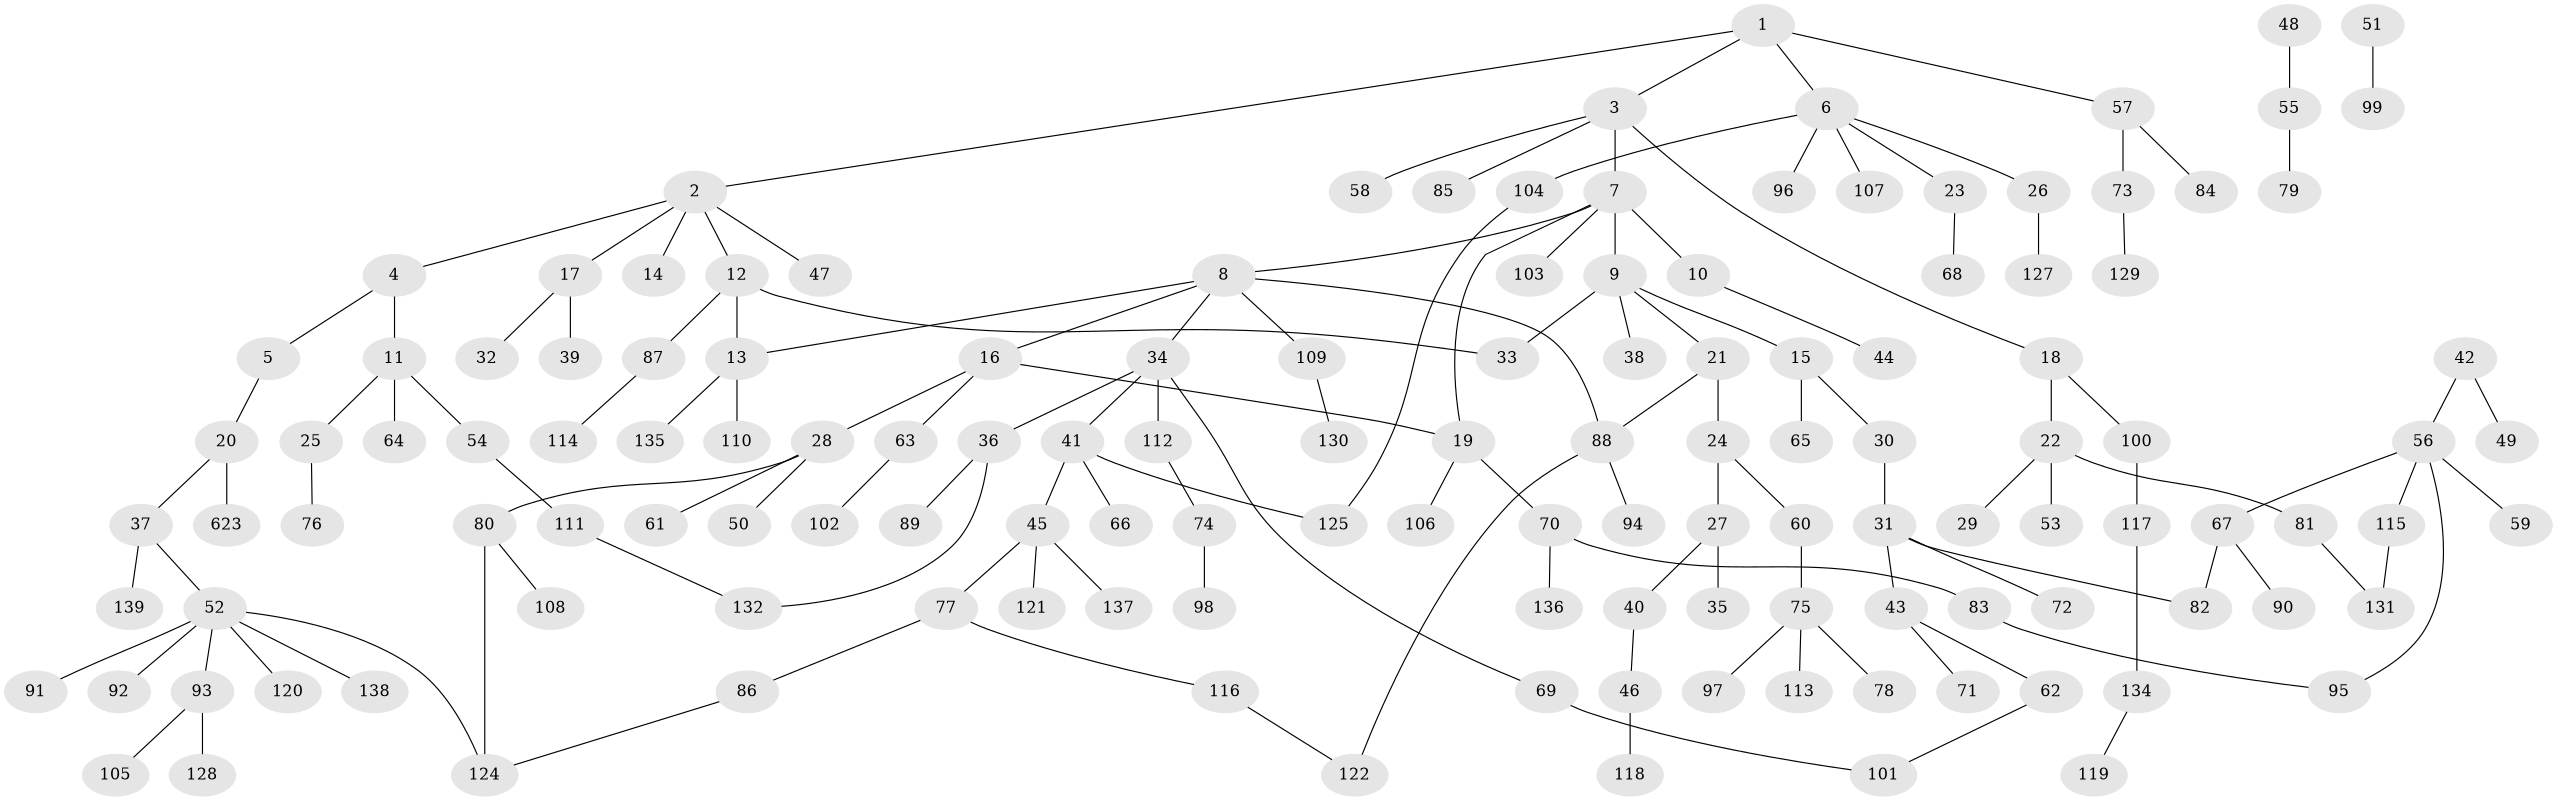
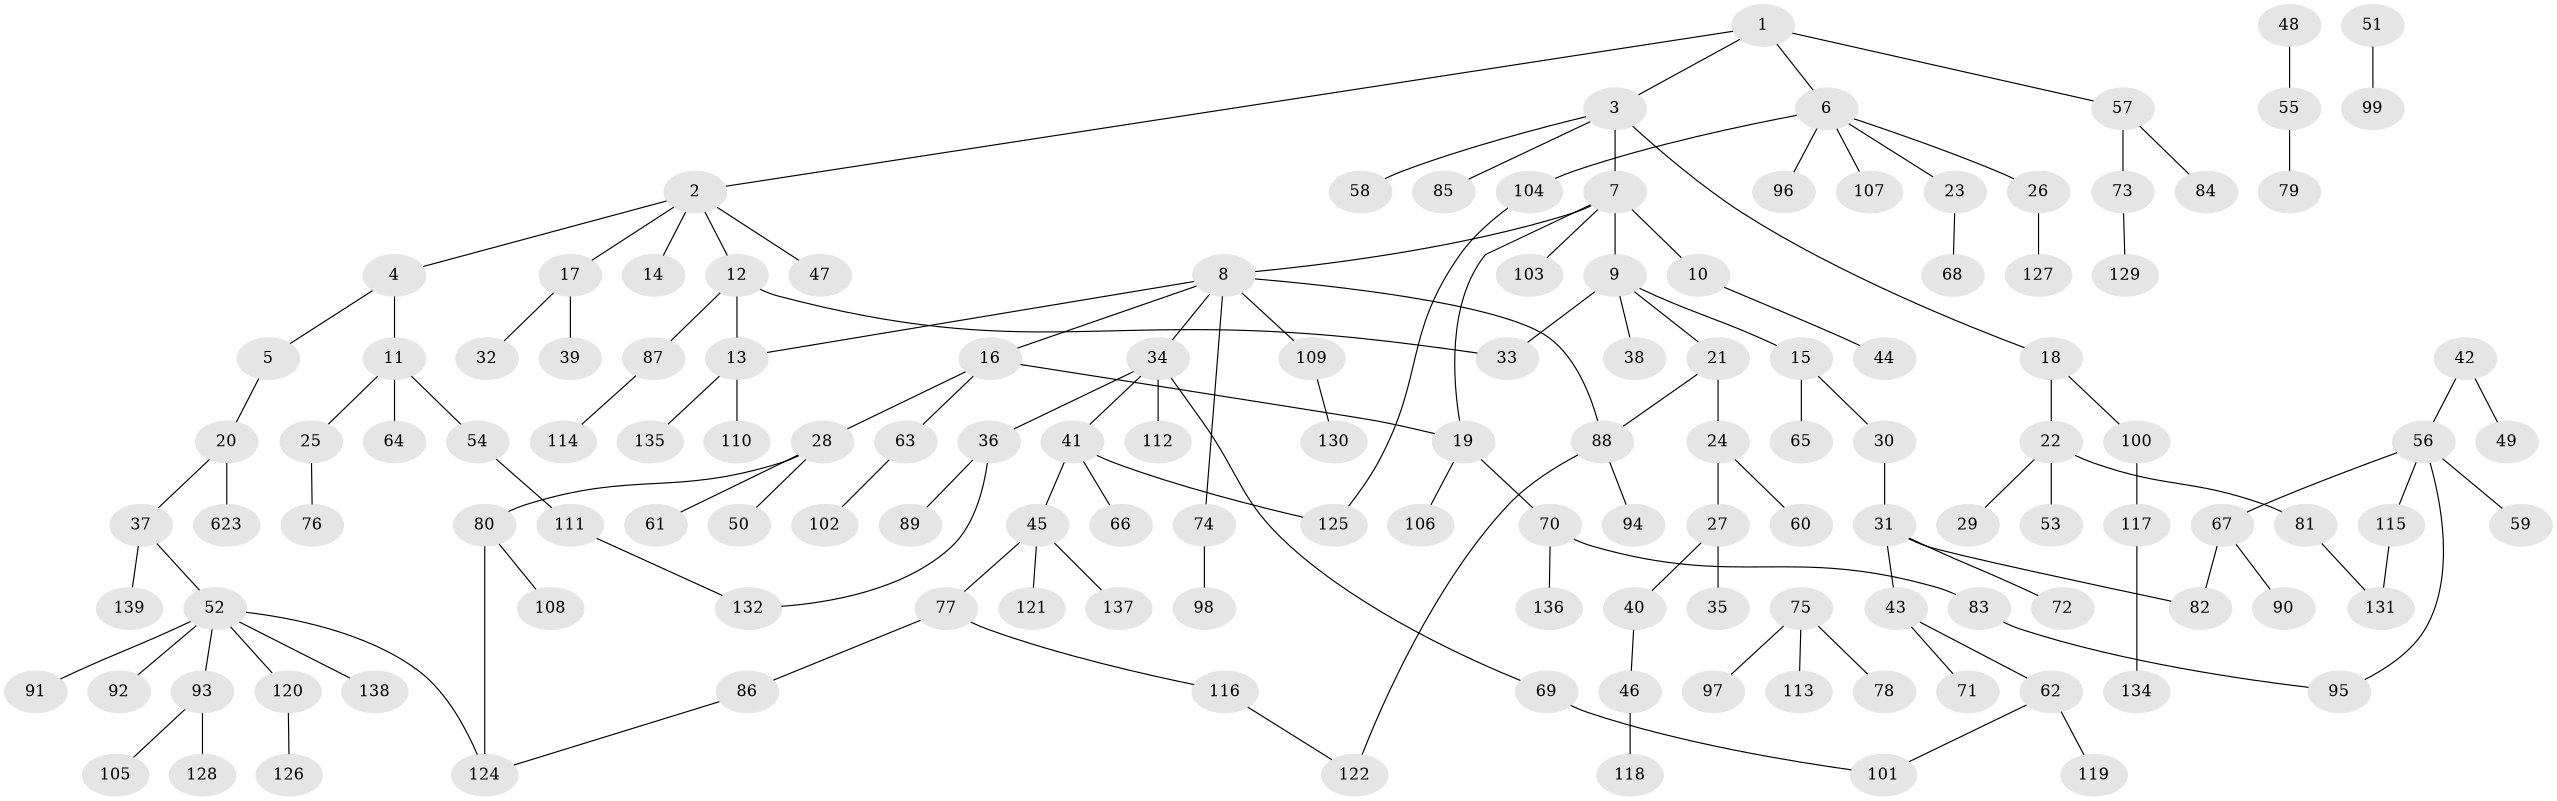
edge "112" -- "74": now "8" -- "74"
edge "60" -- "75": removed
edge "134" -- "119": now "62" -- "119"
node "126": added
